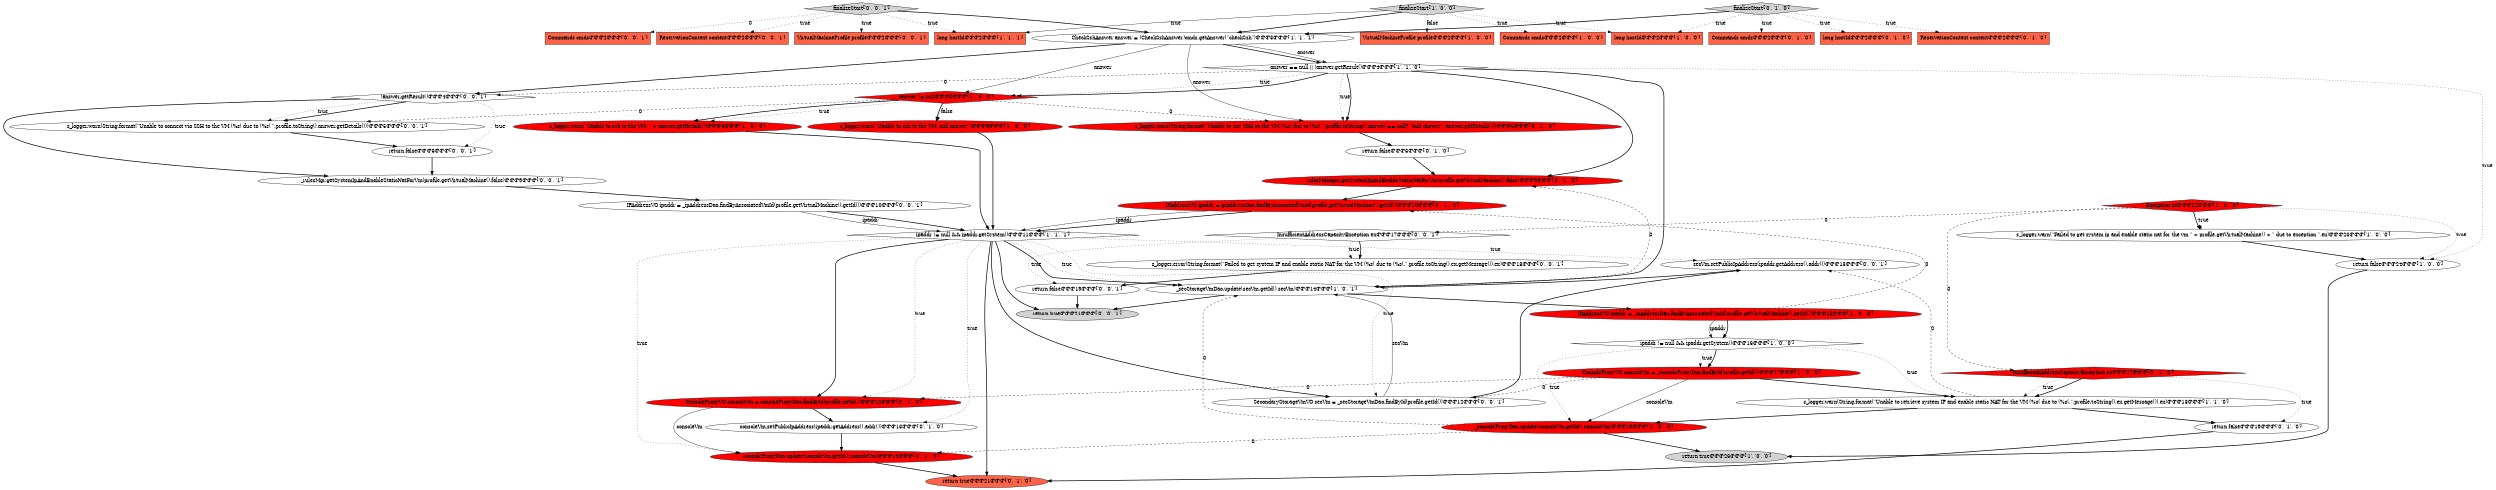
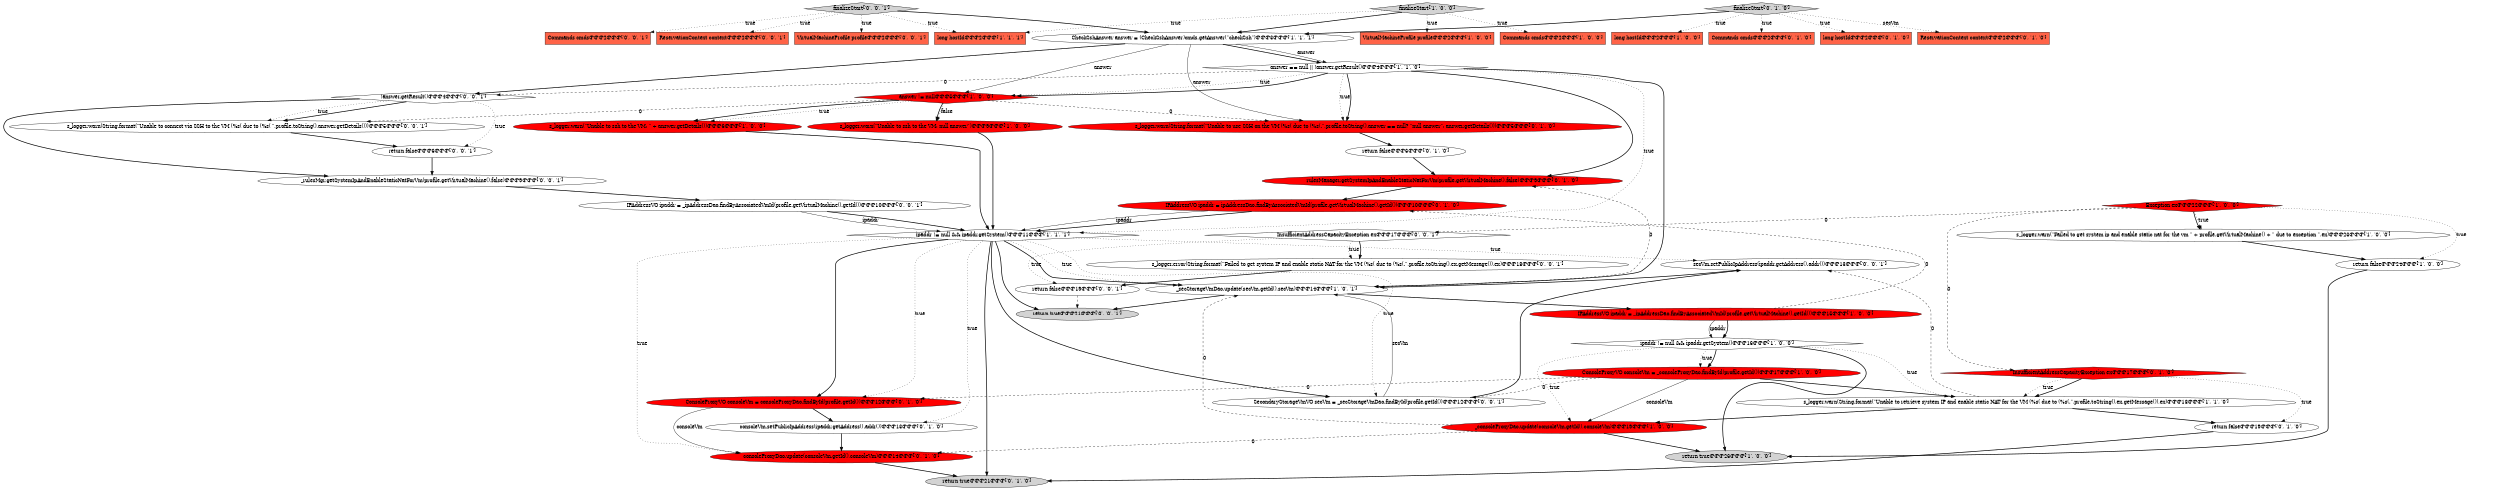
edge "finalizeStart['1', '0', '0']" -> "long hostId@@@2@@@['1', '1', '1']": style solid -> dotted
edge "finalizeStart['1', '0', '0']" -> "long hostId@@@2@@@['1', '0', '0']": removed, label "true"
edge "finalizeStart['0', '0', '1']" -> "Commands cmds@@@2@@@['0', '0', '1']": label "0" -> "true"
edge "finalizeStart['1', '0', '0']" -> "VirtualMachineProfile profile@@@2@@@['1', '0', '0']": label "false" -> "true"
edge "finalizeStart['0', '1', '0']" -> "ReservationContext context@@@2@@@['0', '1', '0']": label "true" -> "secVm"
edge "answer == null || !answer.getResult()@@@4@@@['1', '1', '0']" -> "return false@@@24@@@['1', '0', '0']": now "answer == null || !answer.getResult()@@@4@@@['1', '1', '0']" -> "ipaddr != null && ipaddr.getSystem()@@@11@@@['1', '1', '1']"
edge "return false@@@19@@@['0', '0', '1']" -> "return true@@@21@@@['0', '0', '1']": style bold -> dashed
edge "ipaddr != null && ipaddr.getSystem()@@@16@@@['1', '0', '0']" -> "return true@@@26@@@['1', '0', '0']": added
node "return true@@@21@@@['0', '1', '0']": fillcolor tomato -> lightgray
